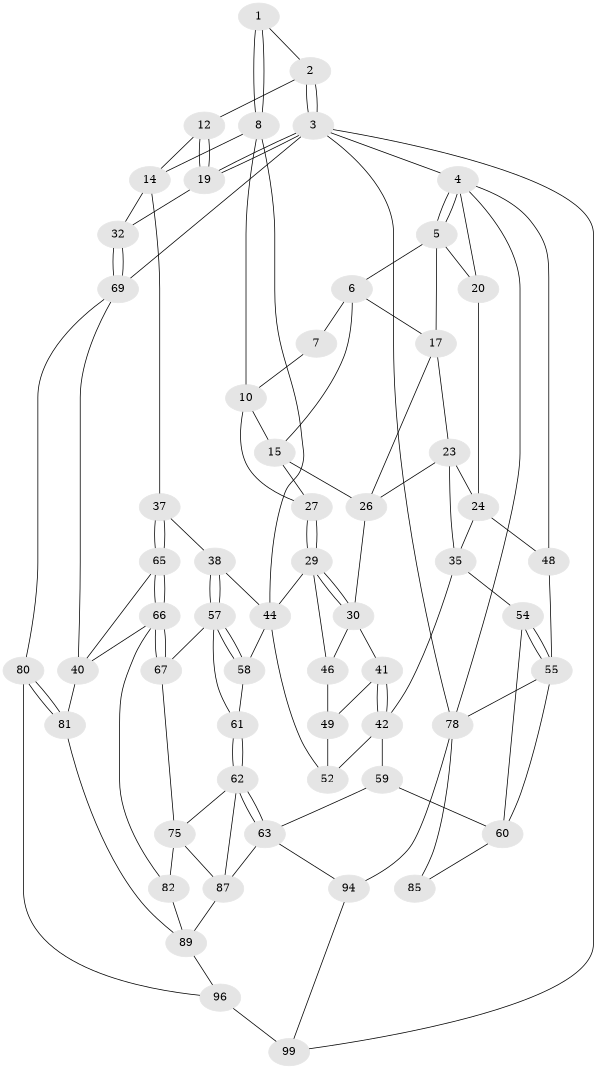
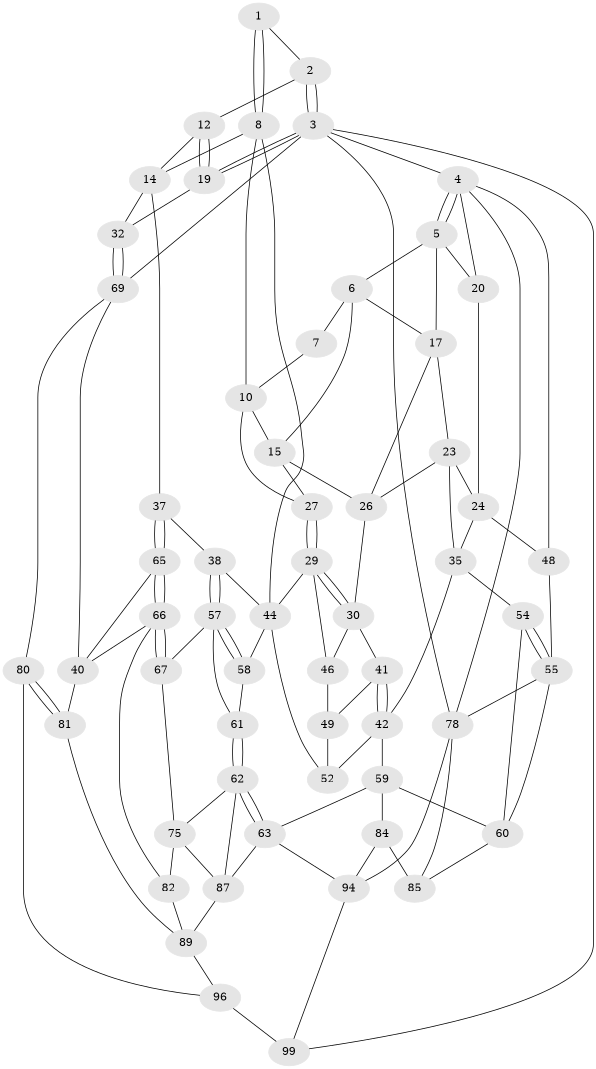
node "84": added
